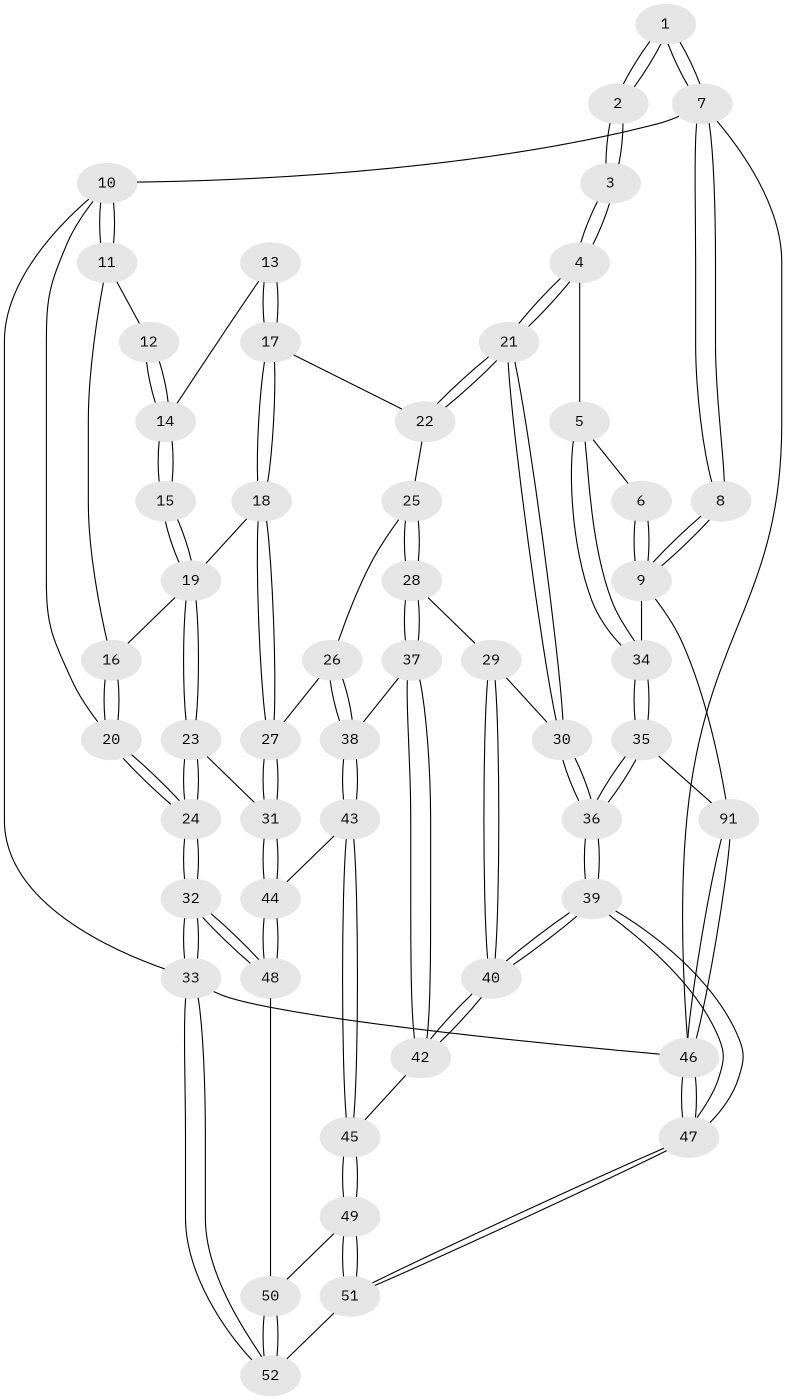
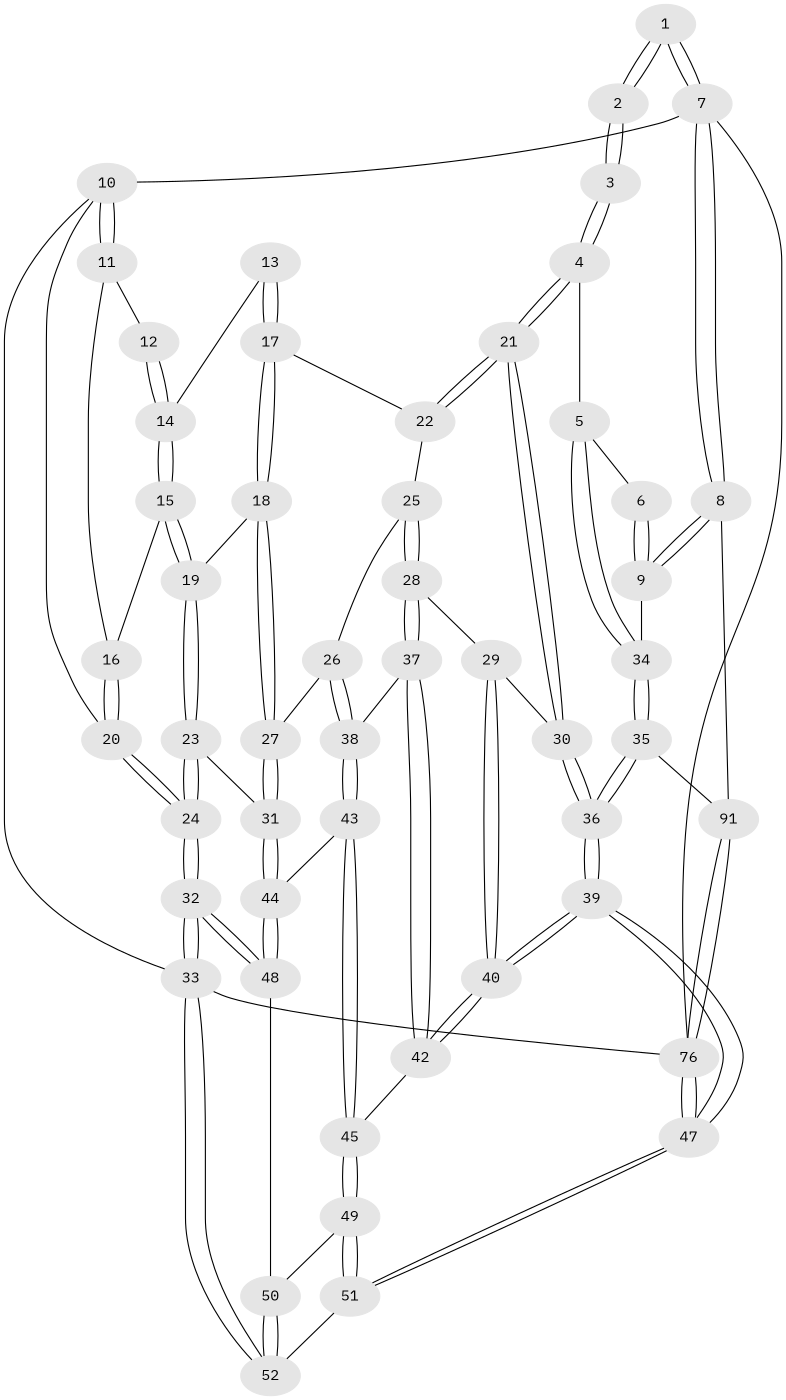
edge "19" -- "16": now "15" -- "16"
edge "9" -- "91": now "8" -- "91"
node "46": label "46" -> "76"
